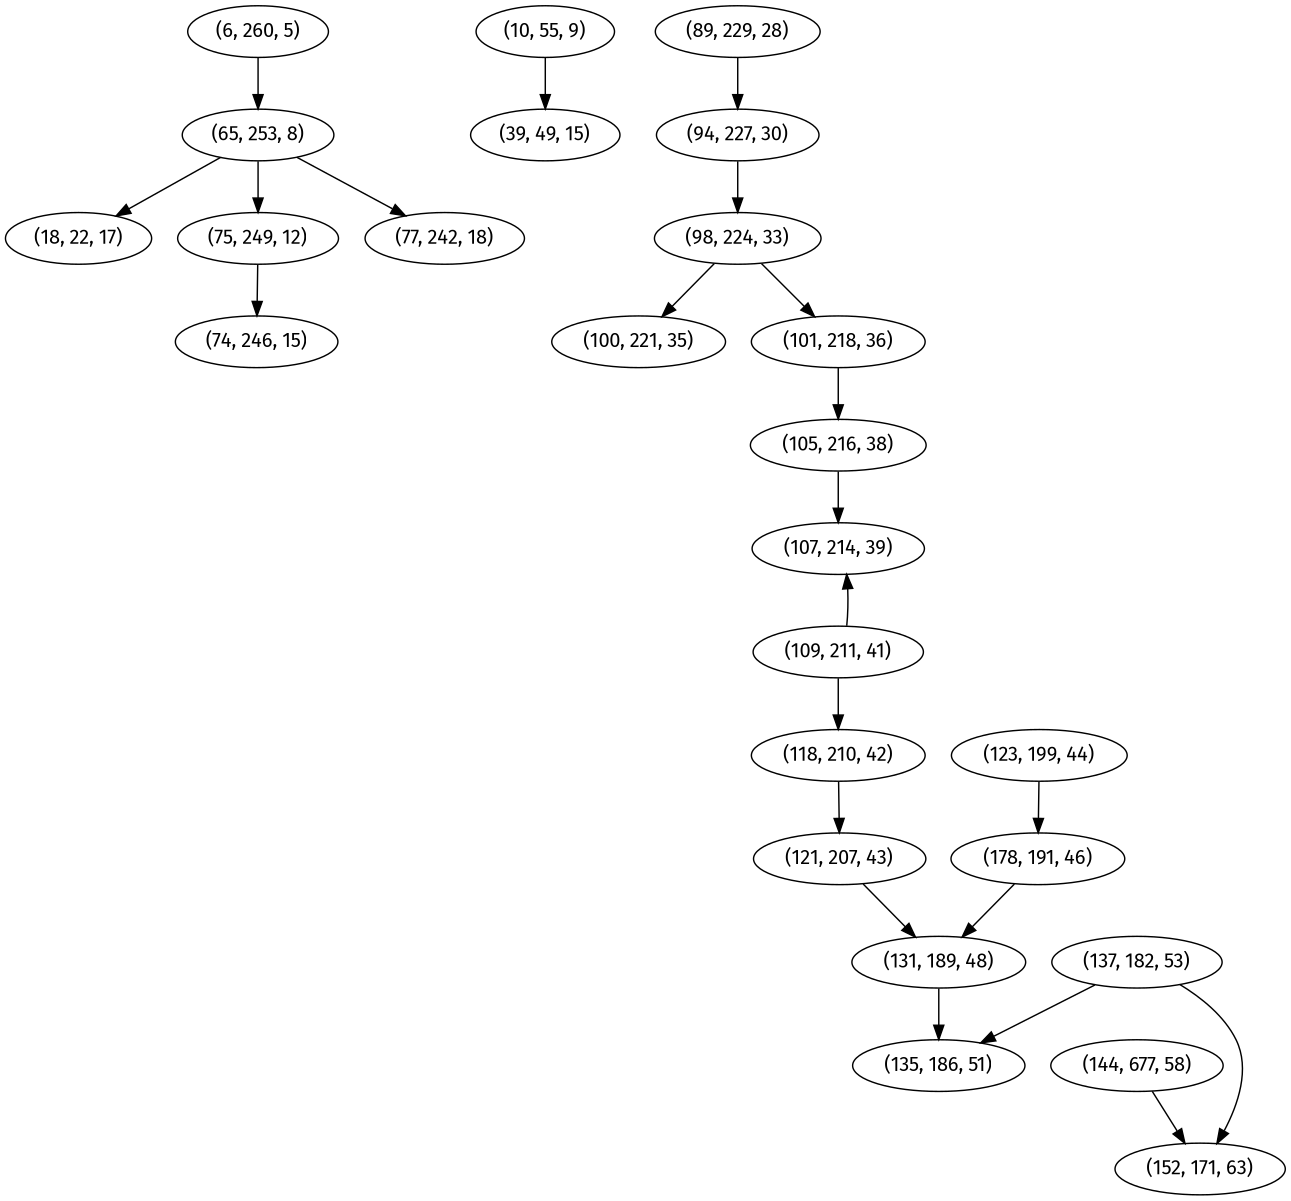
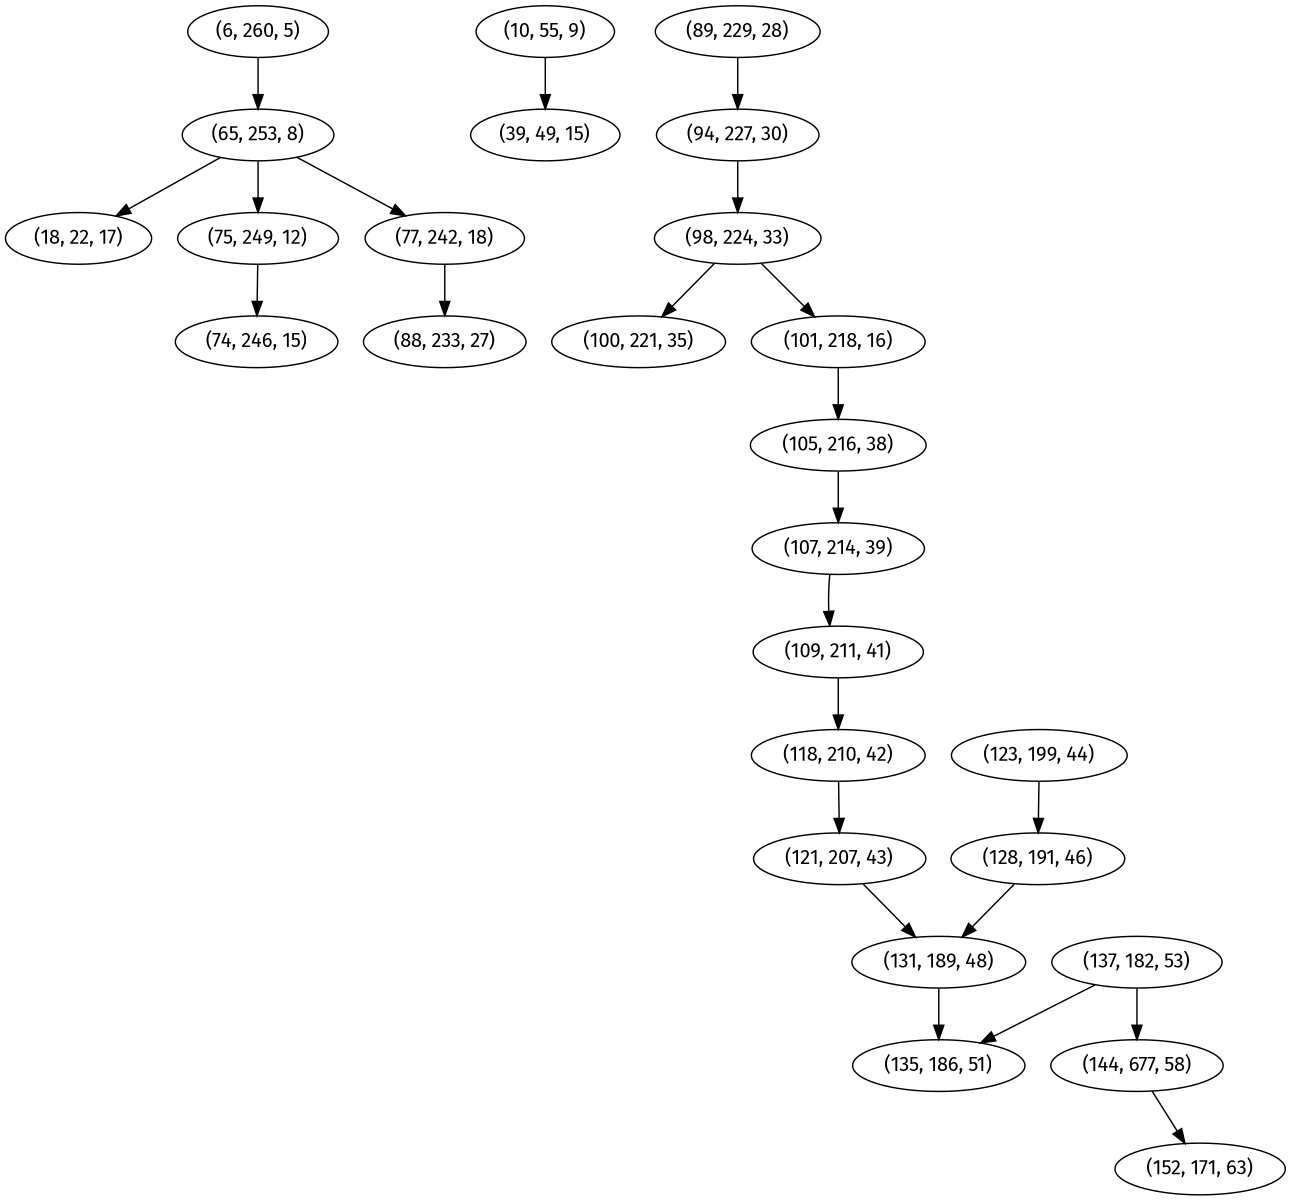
node "(88, 233, 27)": added
node "(101, 218, 36)": label "(101, 218, 36)" -> "(101, 218, 16)"
edge "(109, 211, 41)" -> "(107, 214, 39)": reversed
node "(178, 191, 46)": label "(178, 191, 46)" -> "(128, 191, 46)"
edge "(137, 182, 53)" -> "(152, 171, 63)": now "(137, 182, 53)" -> "(144, 677, 58)"
